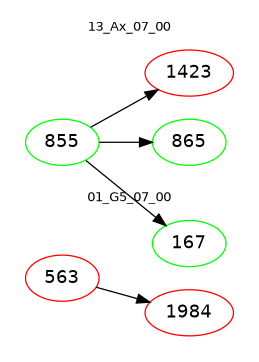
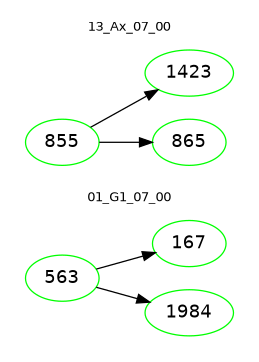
node "1423": color red -> green
edge "855" -> "167": now "563" -> "167"
cluster "01_G5_07_00": label "01_G5_07_00" -> "01_G1_07_00"
node "563": color red -> green
node "1984": color red -> green
